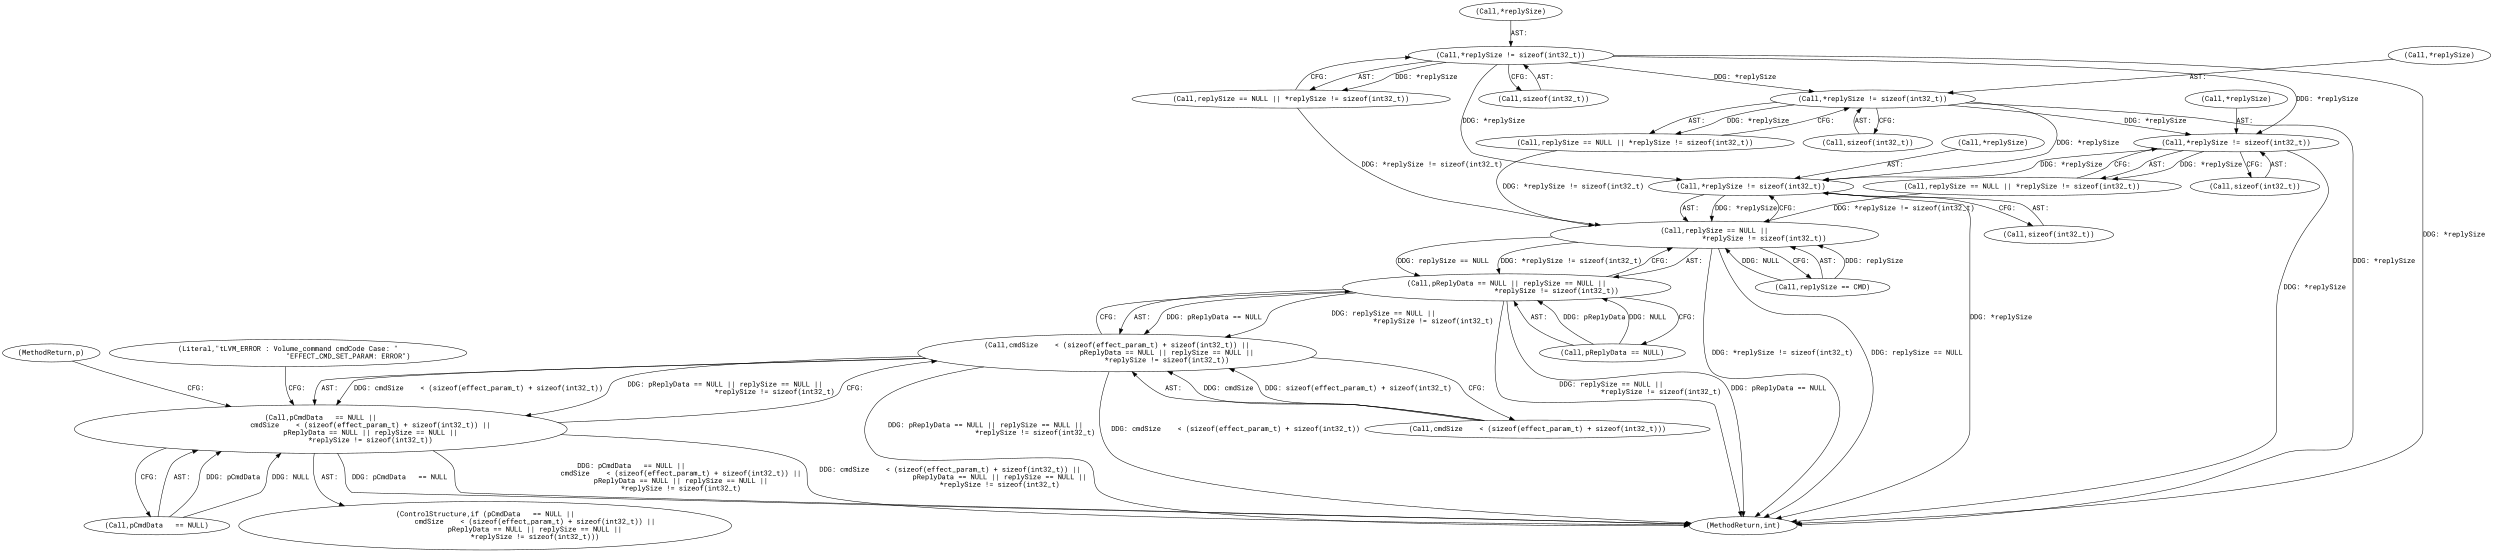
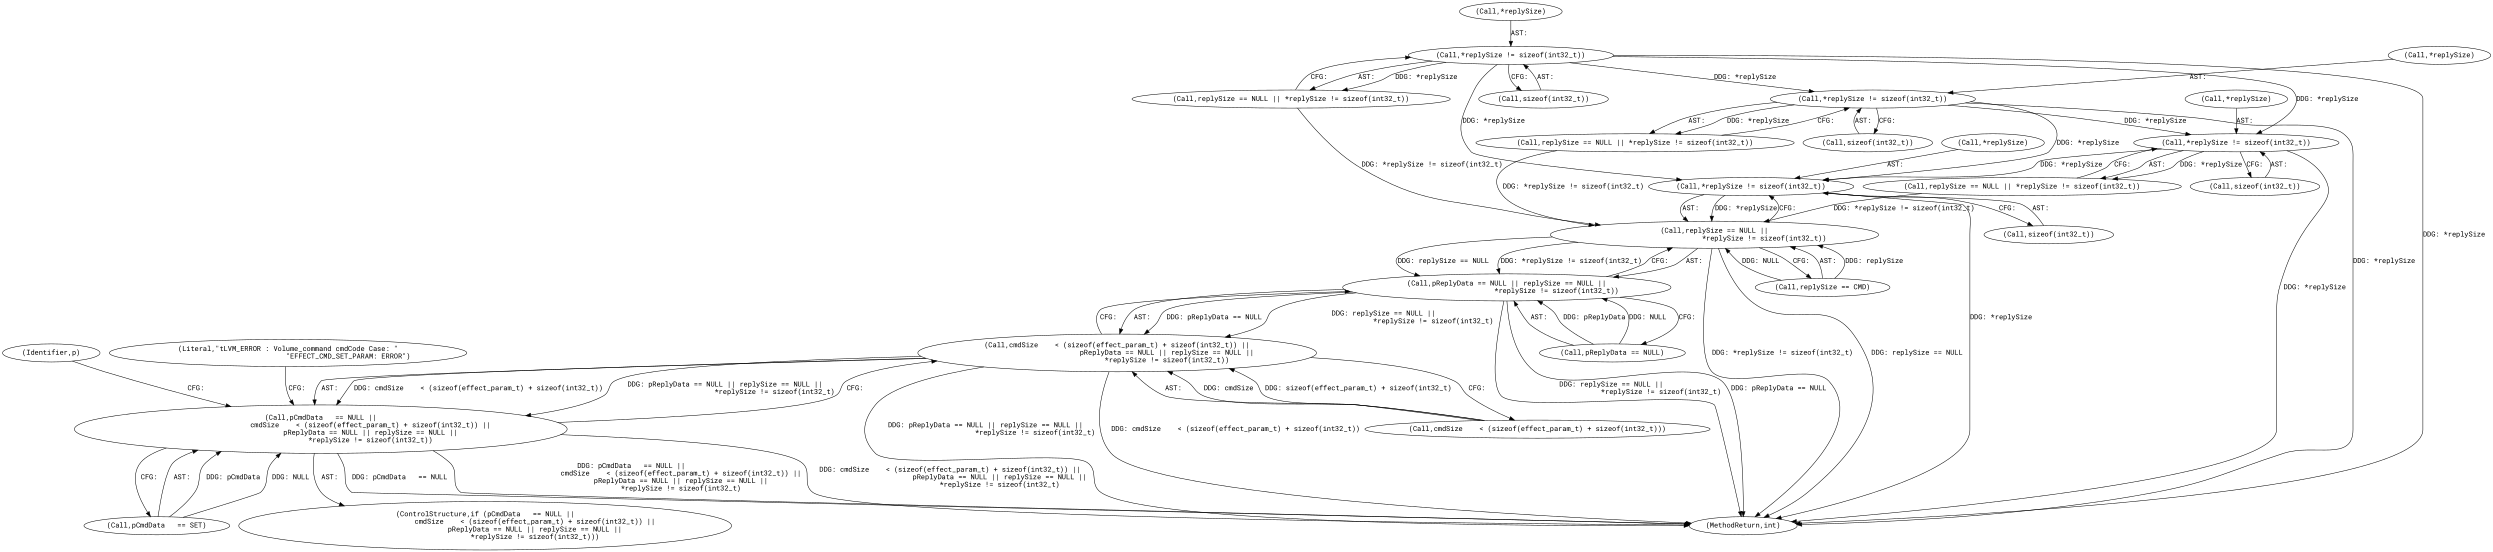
node "(MethodReturn,p)": label "(MethodReturn,p)" -> "(Identifier,p)"
node "(Call,pCmdData   == NULL)": label "(Call,pCmdData   == NULL)" -> "(Call,pCmdData   == SET)"
